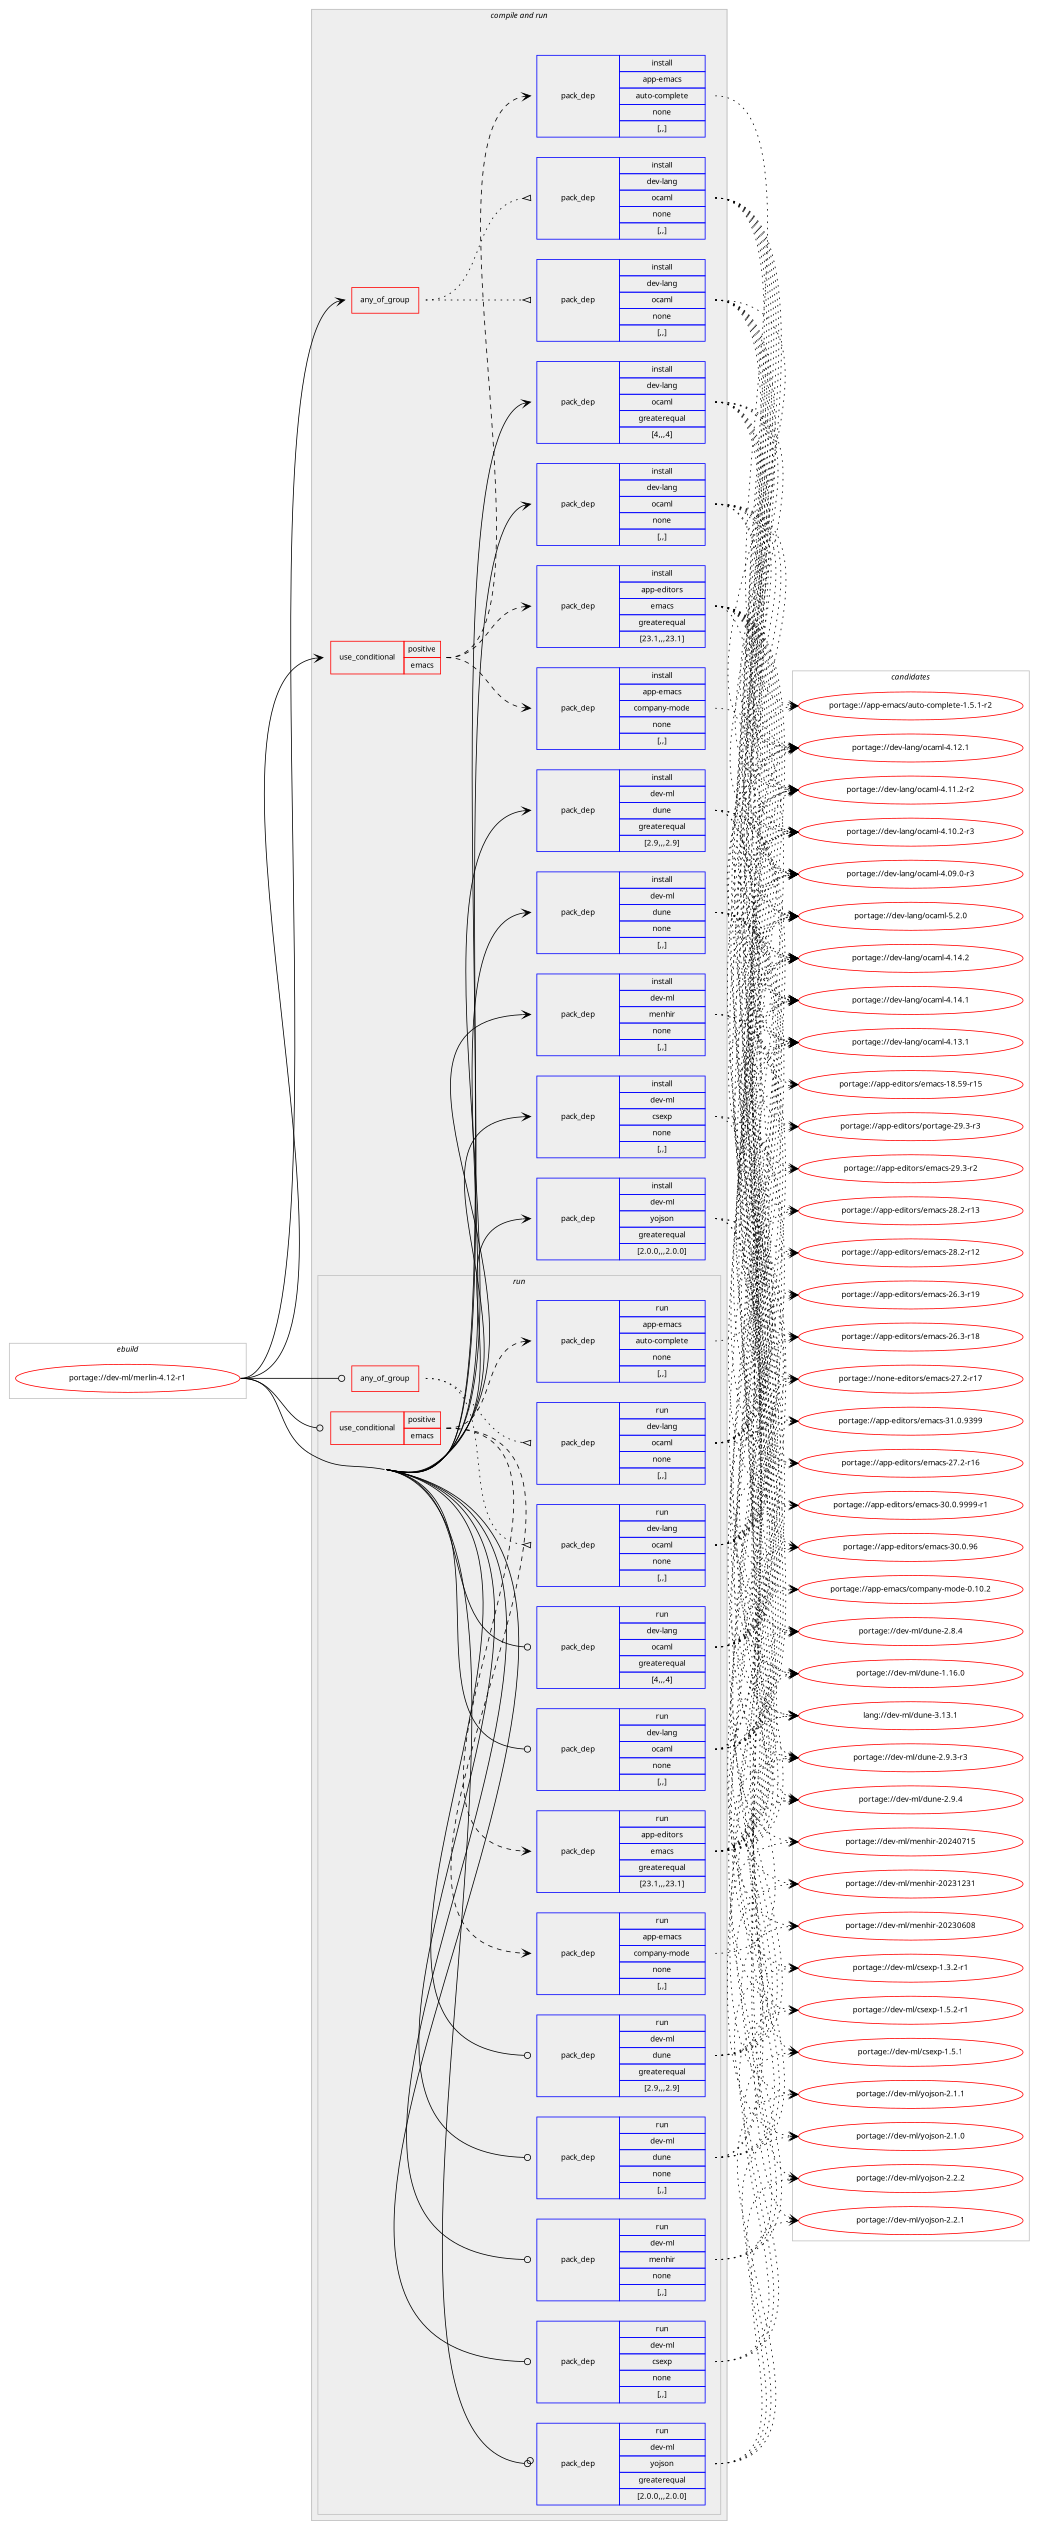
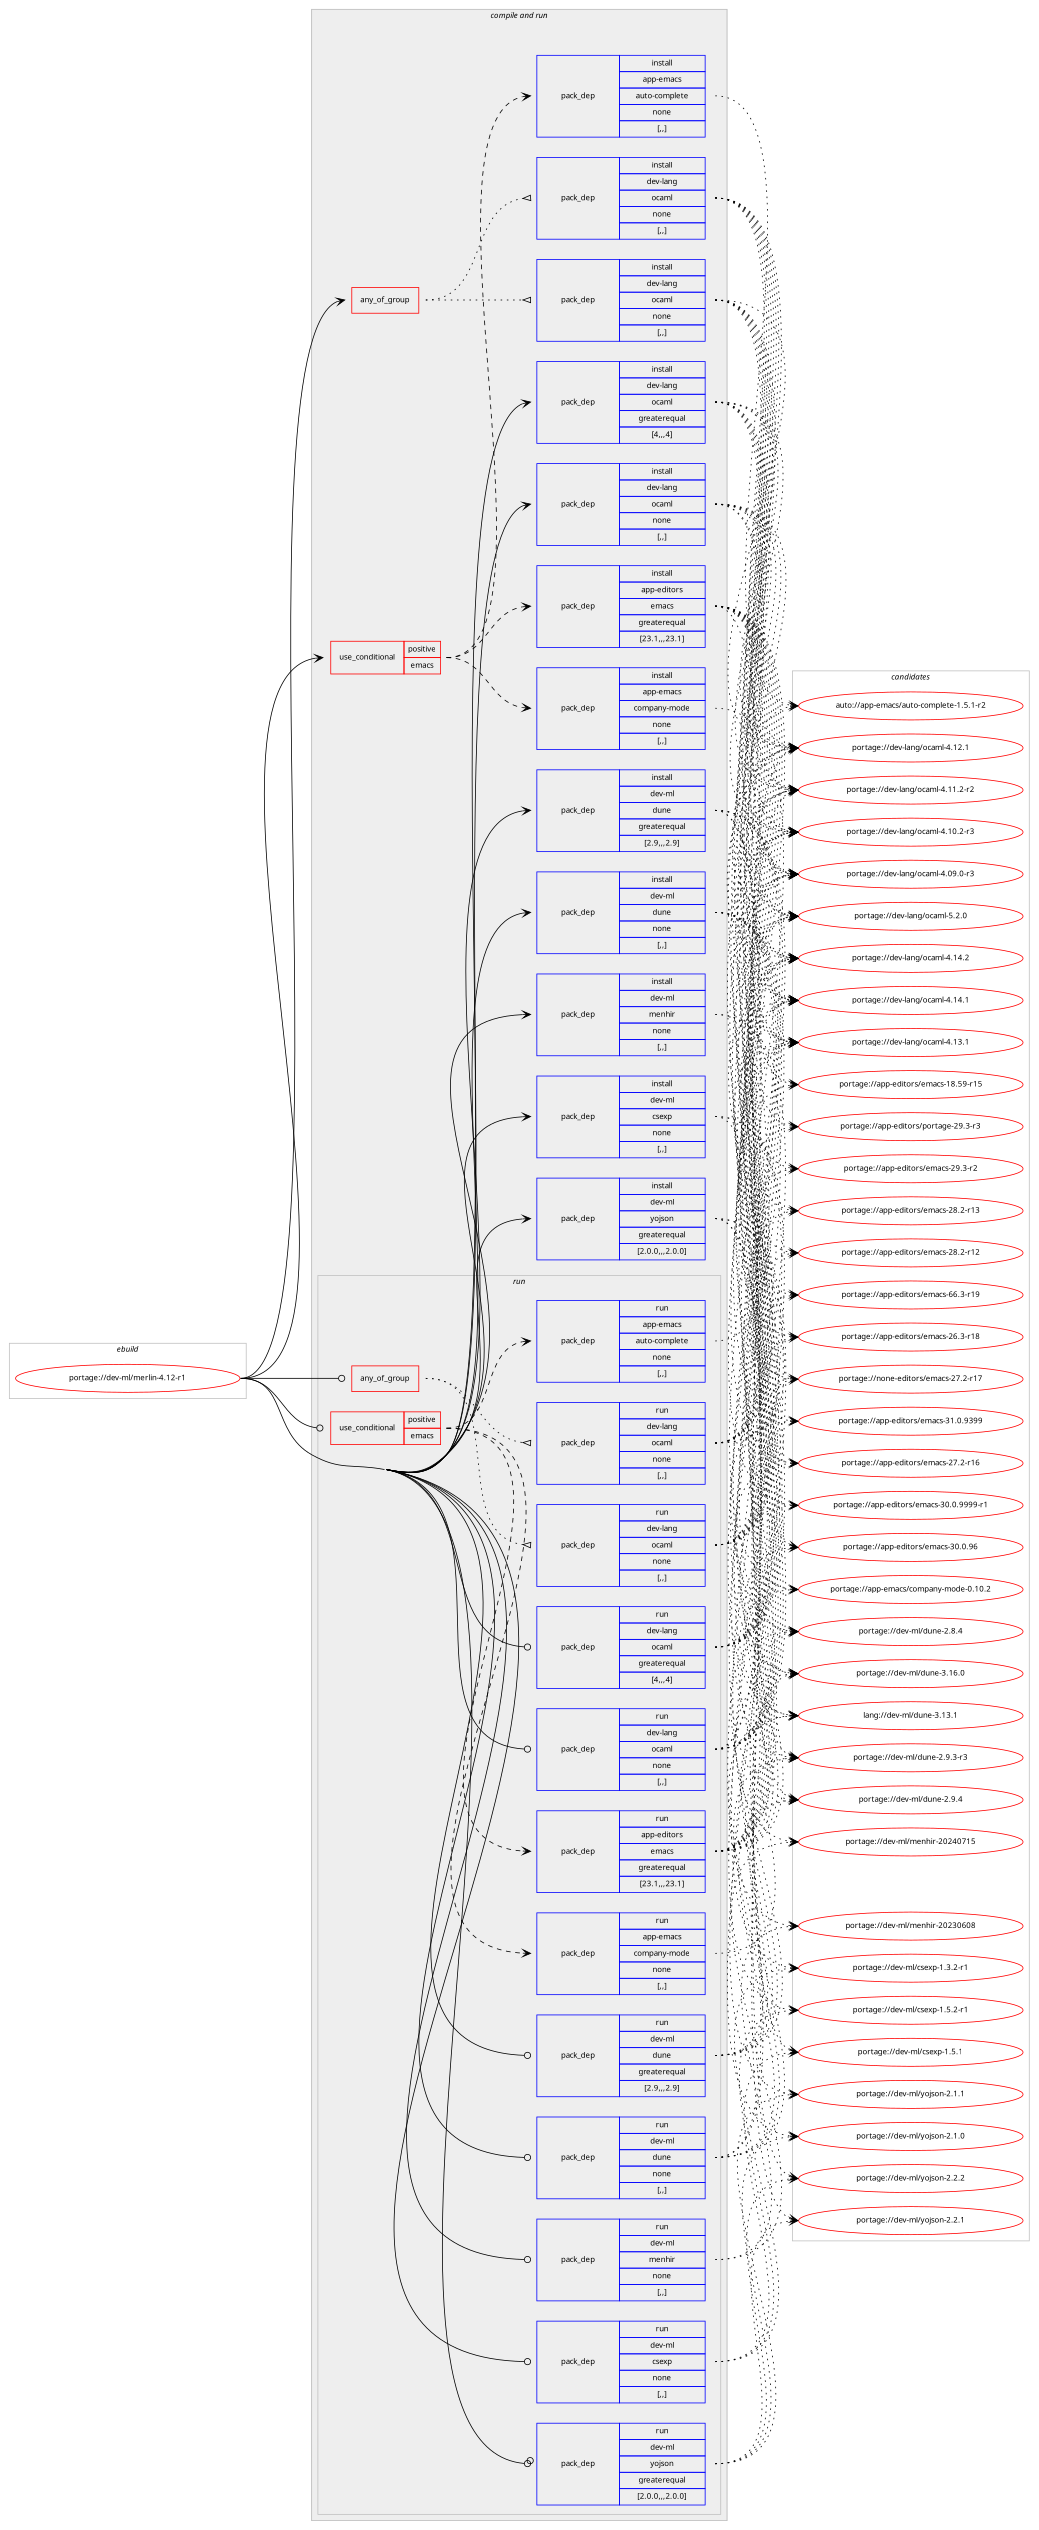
node "portage://app-emacs/auto-complete-1.5.1-r2": label "portage://app-emacs/auto-complete-1.5.1-r2" -> "auto://app-emacs/auto-complete-1.5.1-r2"
node "portage://app-editors/emacs-26.3-r19": label "portage://app-editors/emacs-26.3-r19" -> "portage://app-editors/emacs-66.3-r19"
node "portage://dev-ml/dune-1.16.0": label "portage://dev-ml/dune-1.16.0" -> "portage://dev-ml/dune-3.16.0"
node "portage://dev-ml/menhir-20231231": removed
